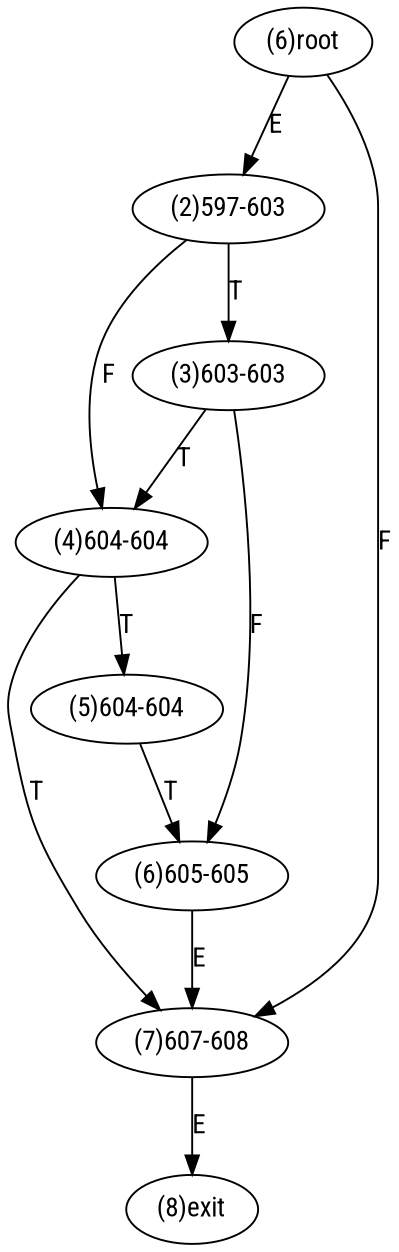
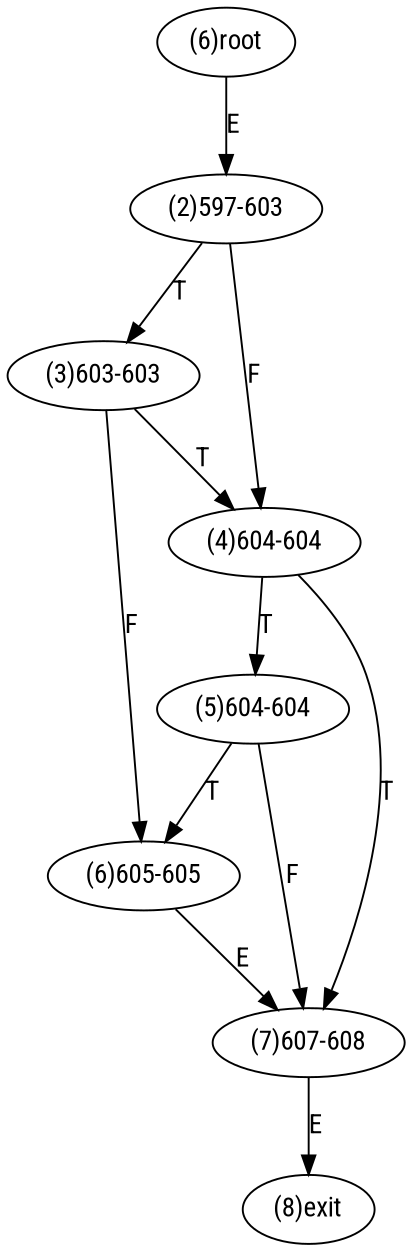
edge "(6)root" -> "(7)607-608": now "(5)604-604" -> "(7)607-608"
